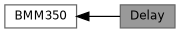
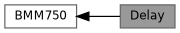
node "BMM350": label "BMM350" -> "BMM750"
